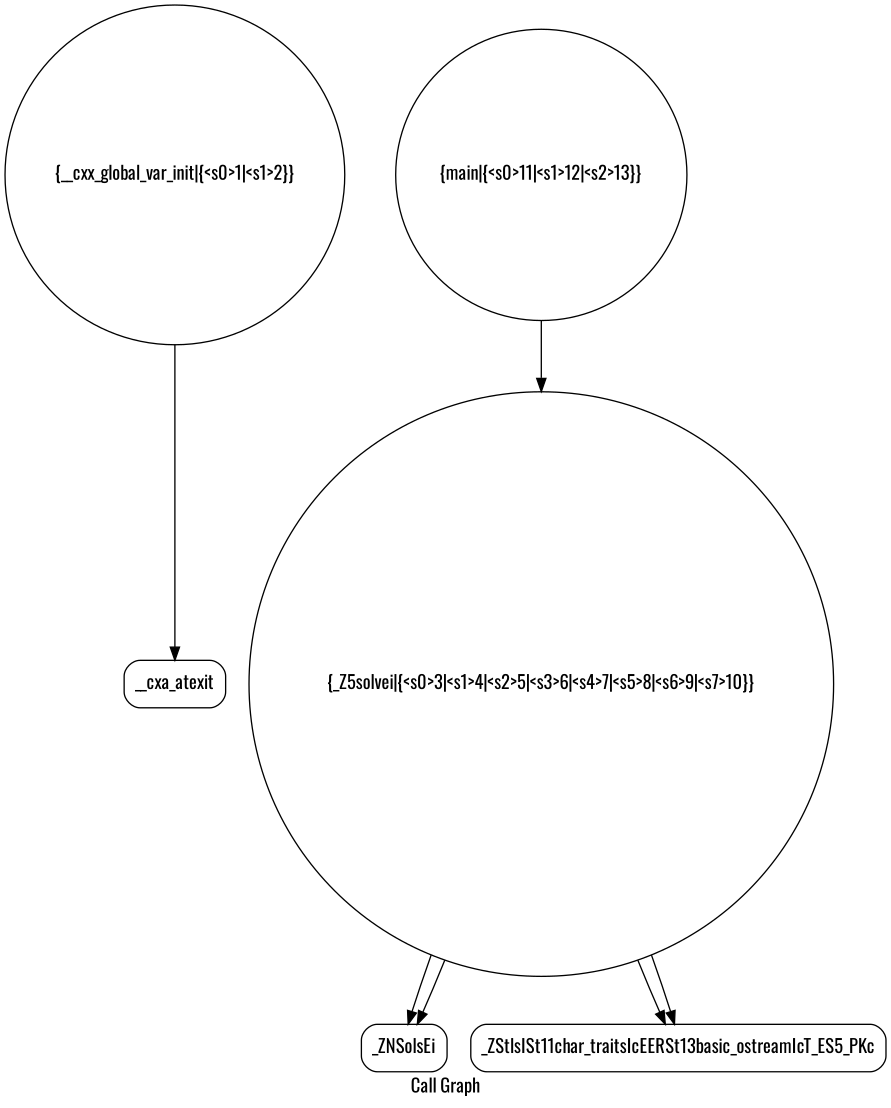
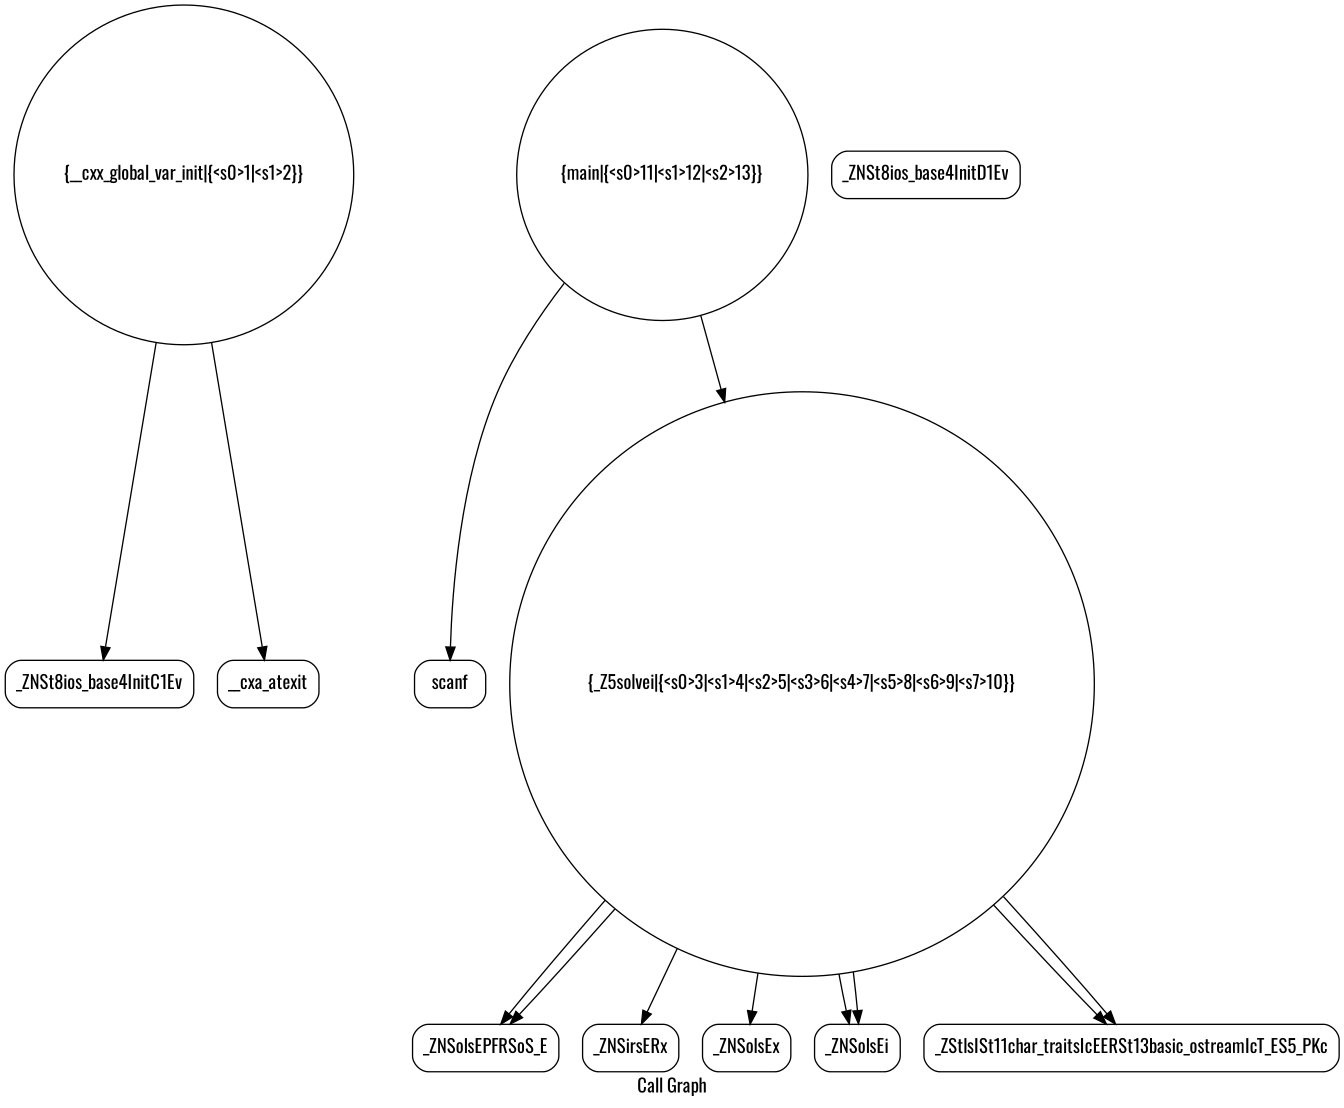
node "_ZNSt8ios_base4InitD1Ev": added
node "_ZNSt8ios_base4InitC1Ev": added
node "scanf": added
node "_ZNSolsEPFRSoS_E": added
node "_ZNSirsERx": added
node "_ZNSolsEx": added
